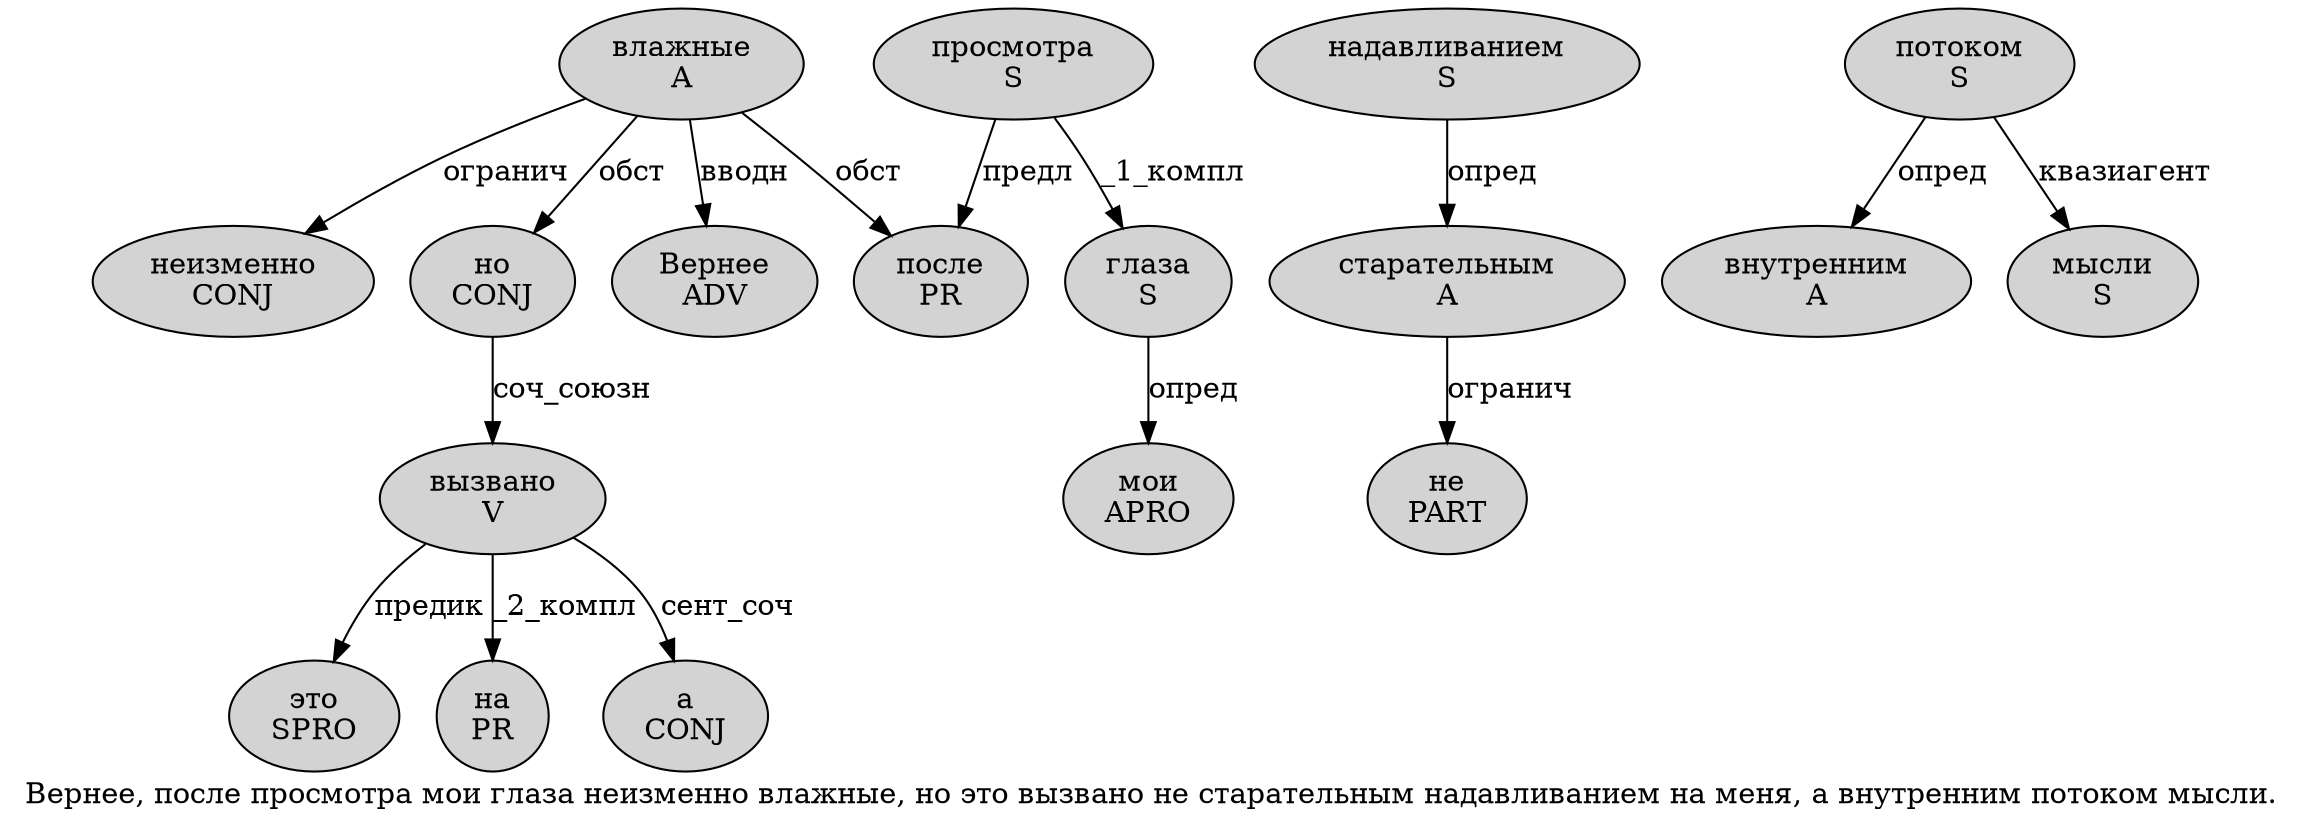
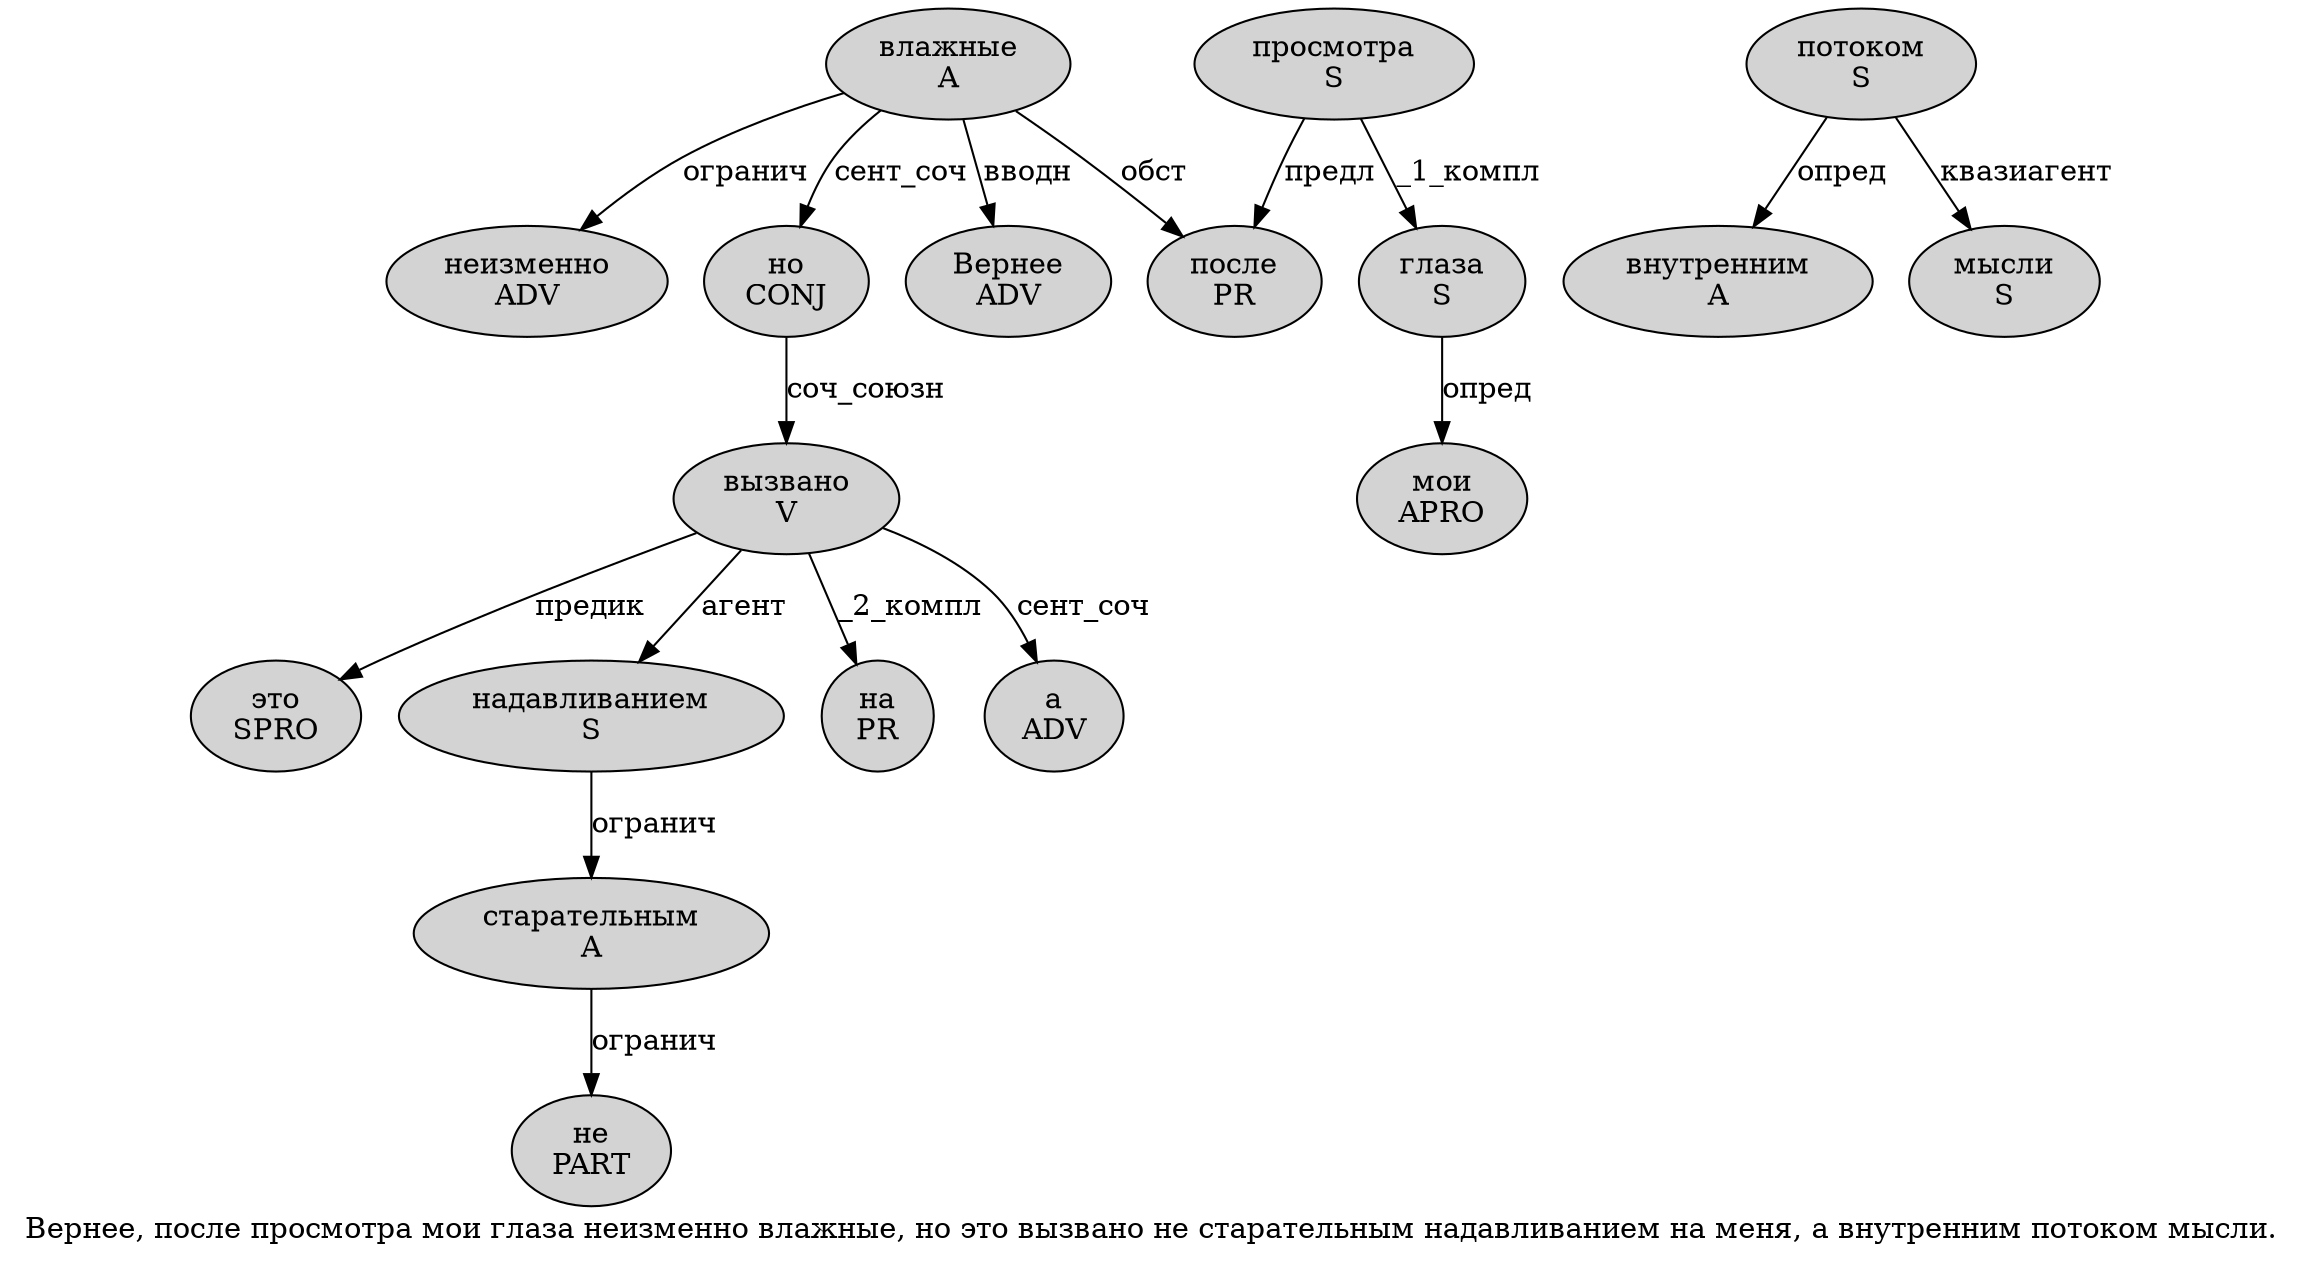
edge "влажные A" -> "но CONJ": label "обст" -> "сент_соч"
edge "надавливанием S" -> "старательным A": label "опред" -> "огранич"
node "неизменно CONJ": label "неизменно CONJ" -> "неизменно ADV"
edge "вызвано V" -> "надавливанием S": added, label "агент"
node "а CONJ": label "а CONJ" -> "а ADV"
